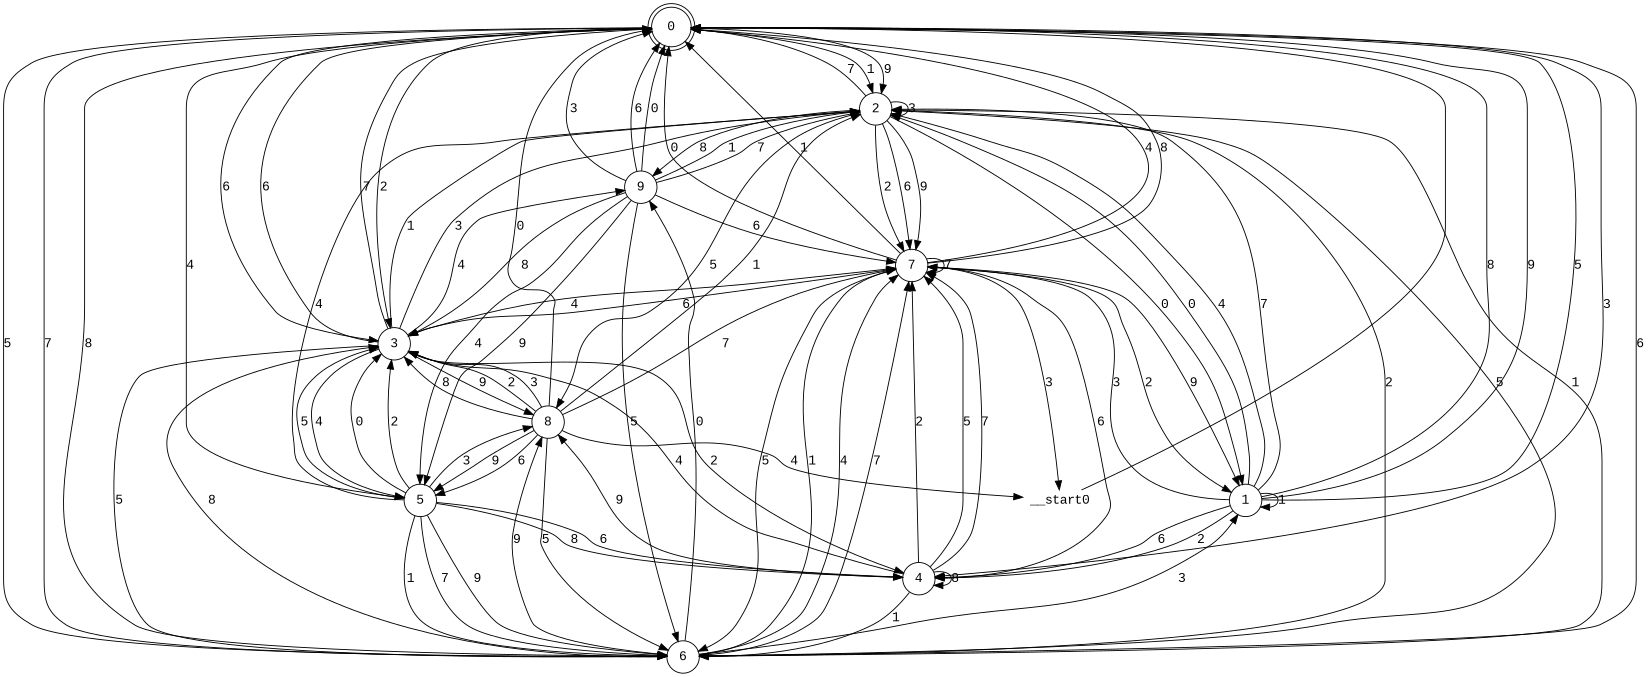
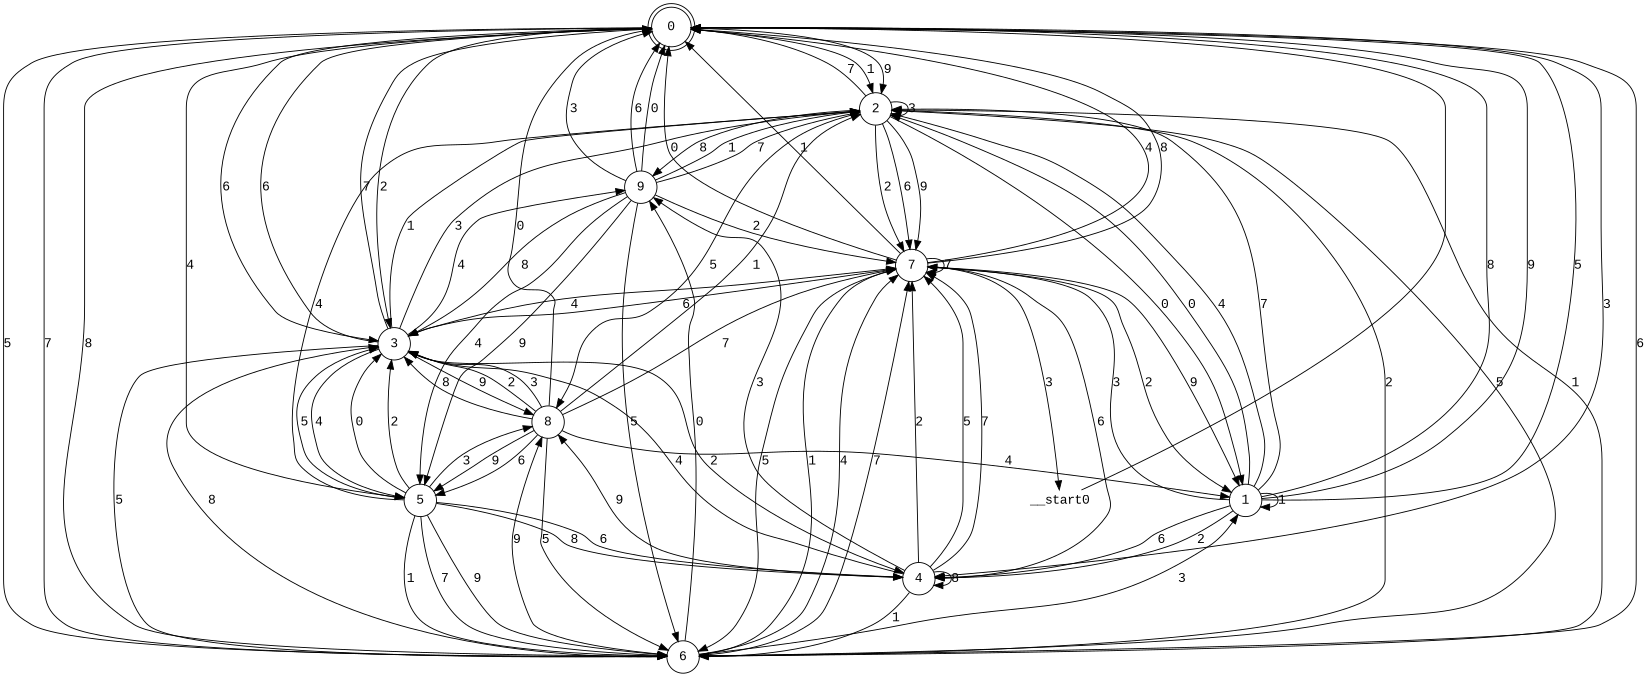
edge "9" -> "7": label "6" -> "2"
edge "4" -> "9": added, label "3"
edge "8" -> "__start0": now "8" -> "1"
